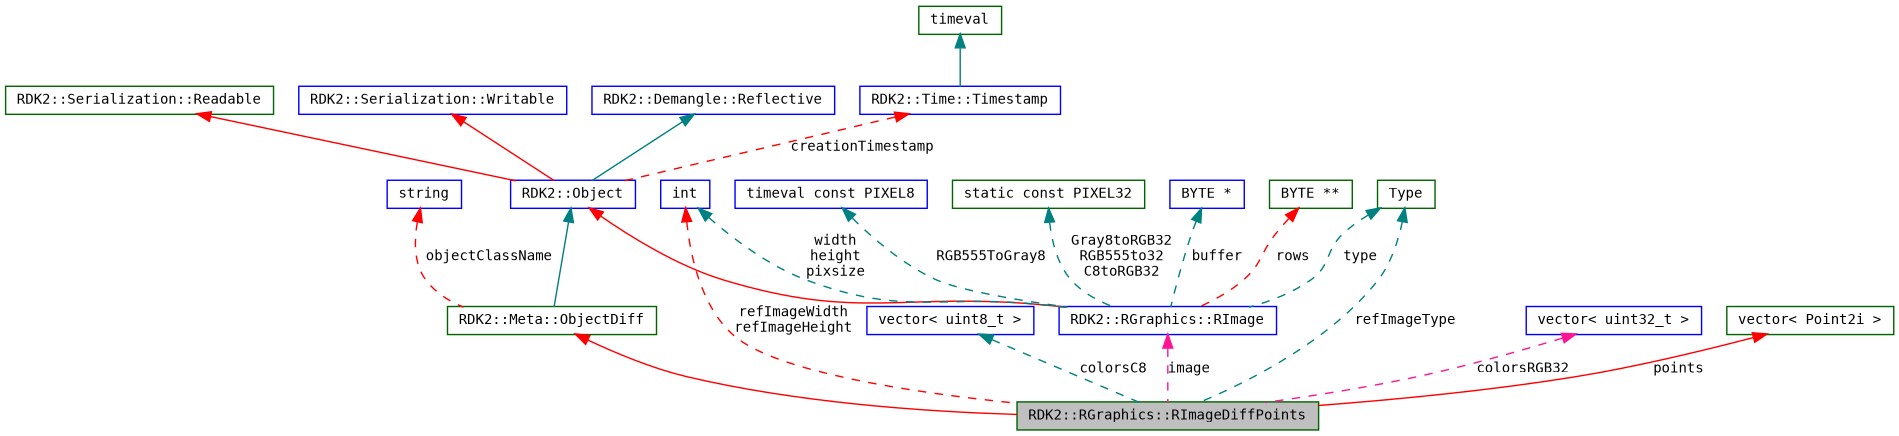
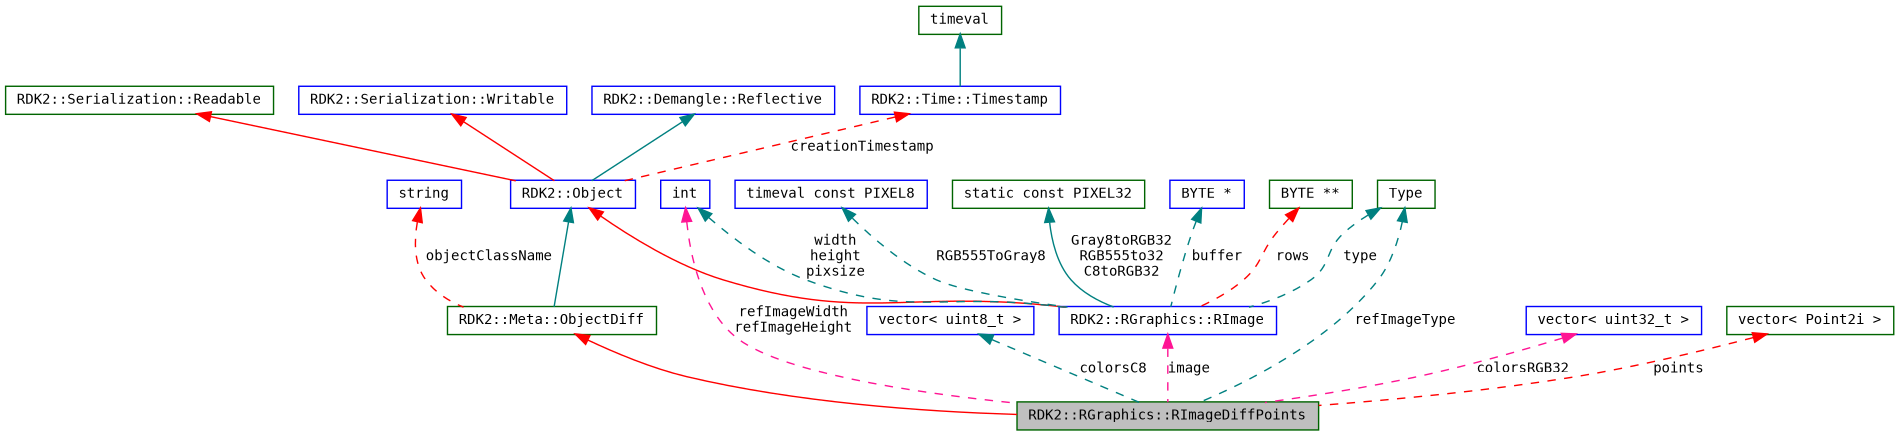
edge "RDK2::RGraphics::RImage" -> "static const PIXEL32": style dashed -> solid
edge "RDK2::RGraphics::RImageDiffPoints" -> "int": color red -> deeppink
edge "RDK2::RGraphics::RImageDiffPoints" -> "vector< Point2i >": style solid -> dashed
